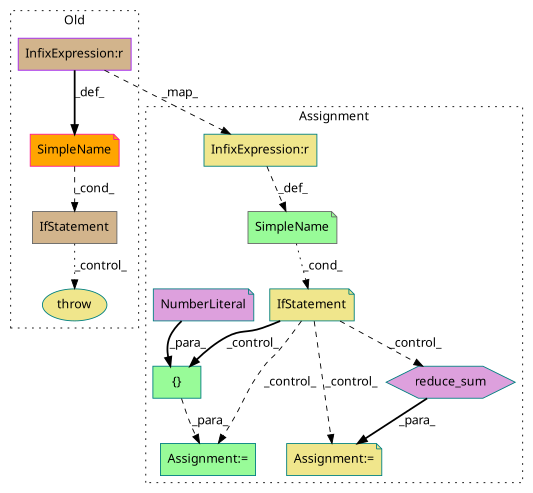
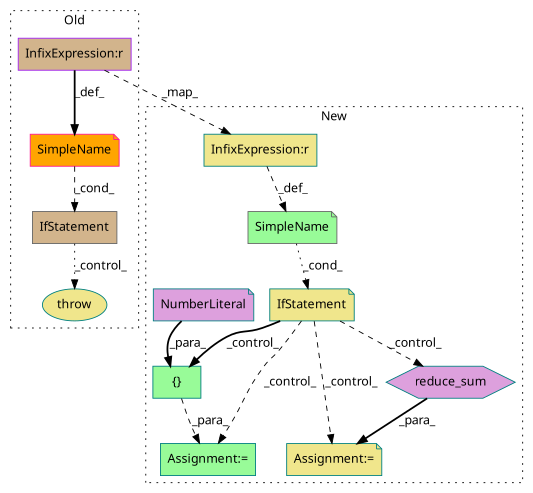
cluster "Assignment": label "Assignment" -> "New"
